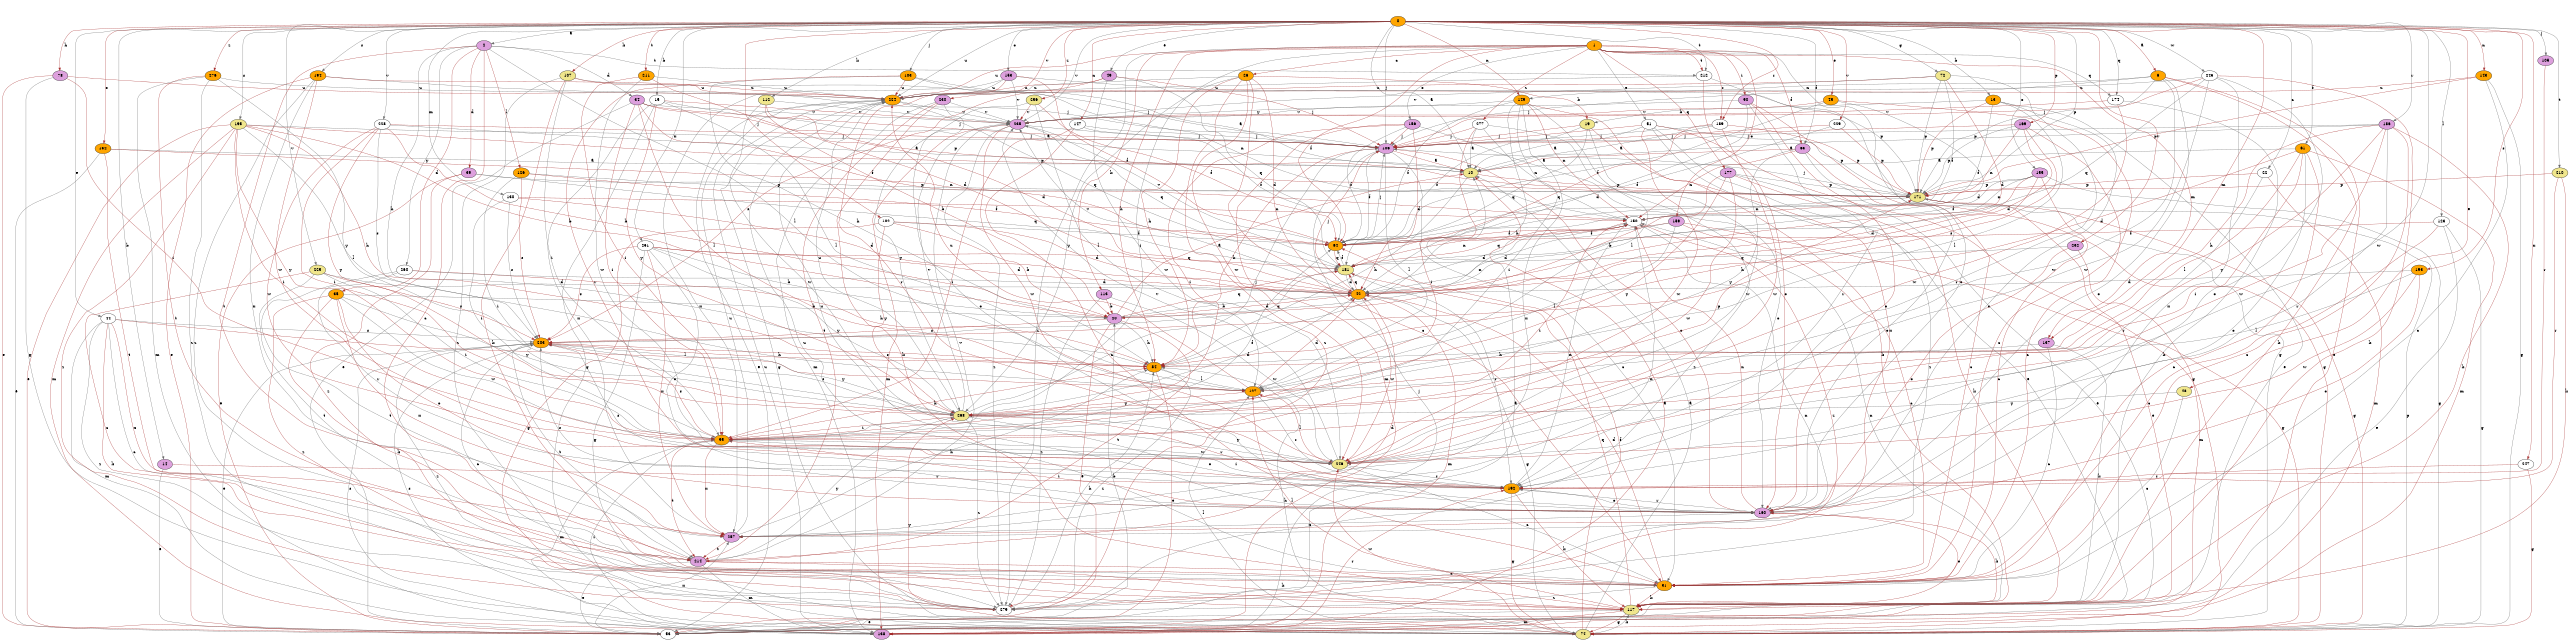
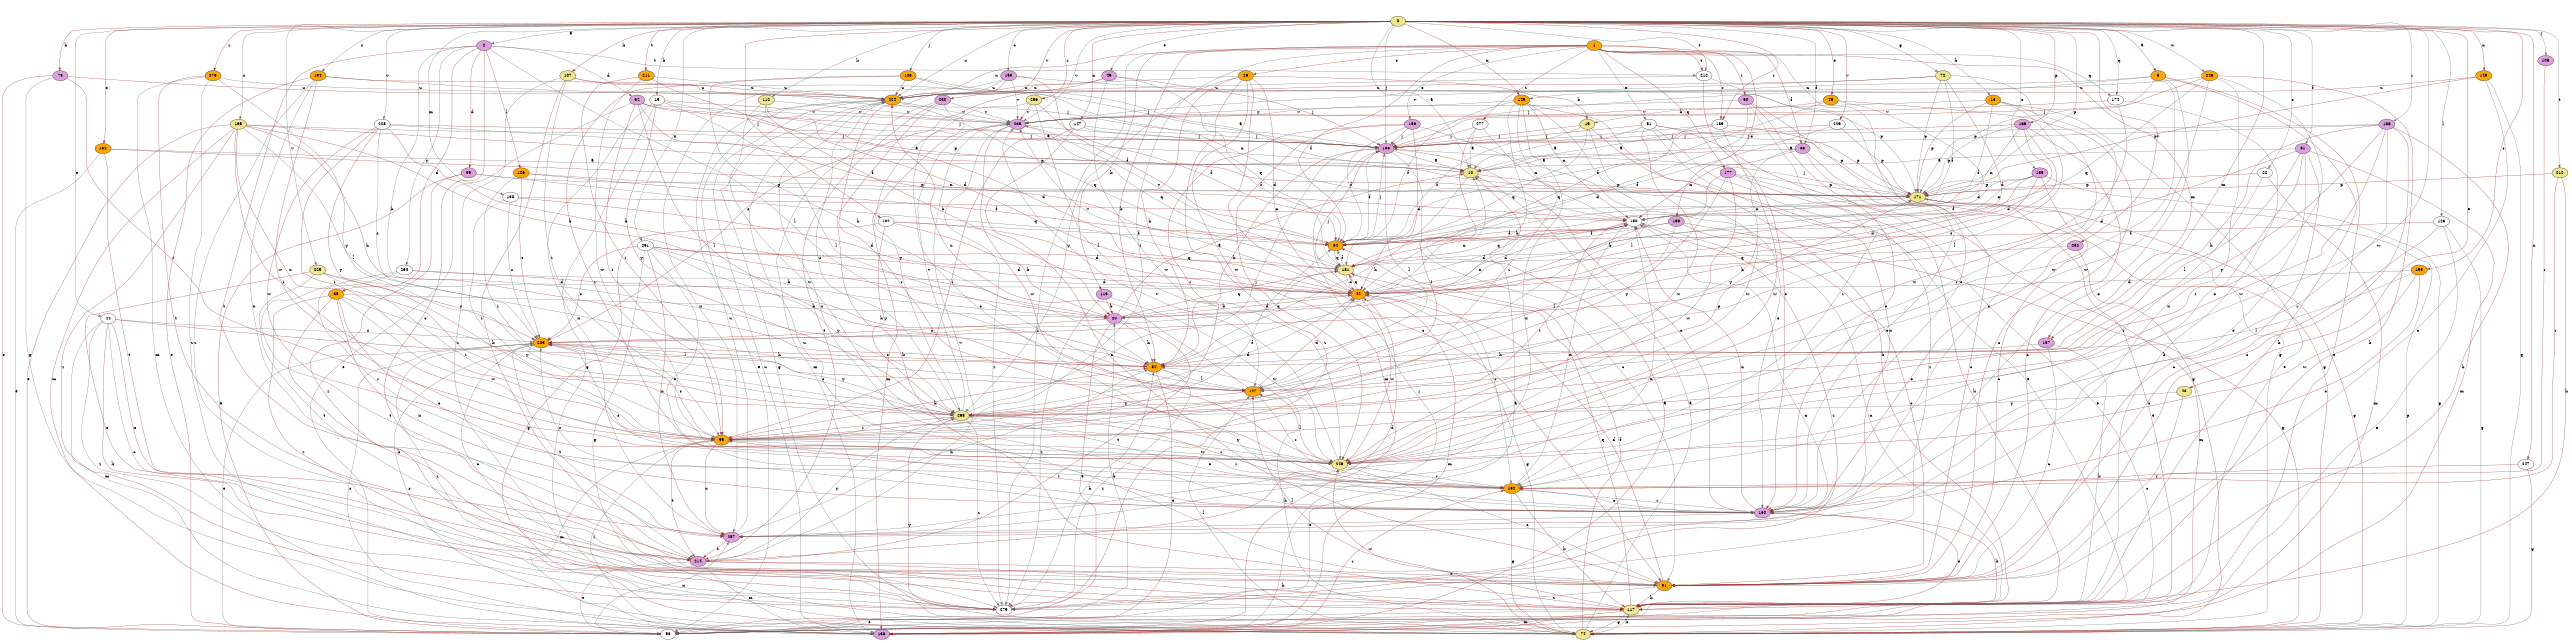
node "0": fillcolor orange -> khaki
node "245": fillcolor white -> orange
node "61": fillcolor orange -> plum
edge "195" -> "268": label "y" -> "x"
edge "277" -> "279": removed, label "z"
node "14": removed
